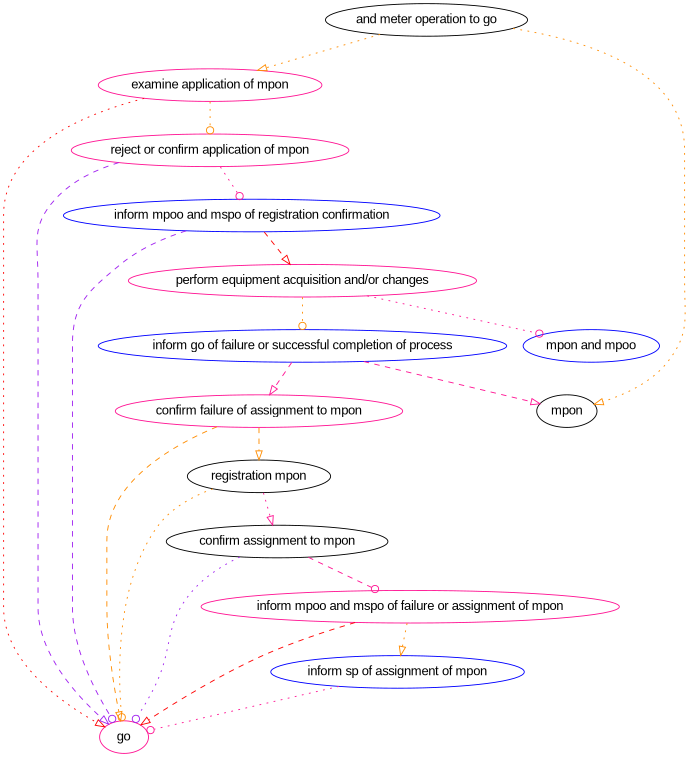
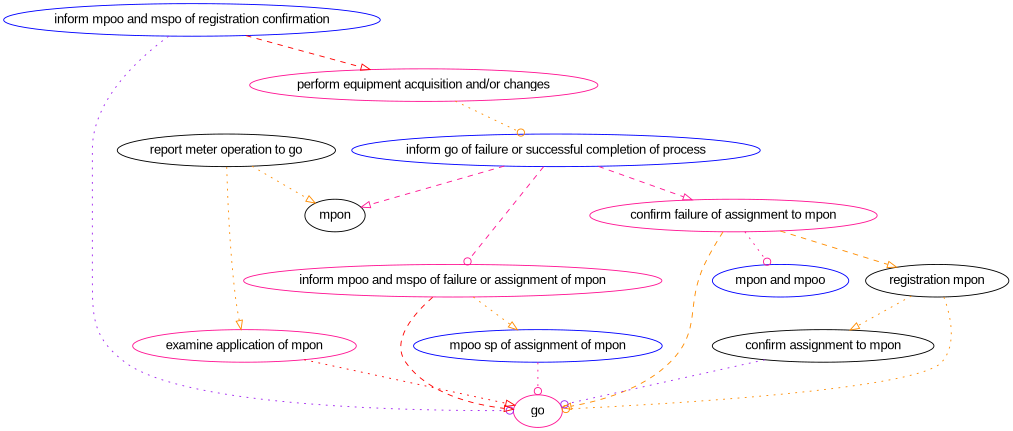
node "and meter operation to go": label "and meter operation to go" -> "report meter operation to go"
node "reject or confirm application of mpon": removed
edge "perform equipment acquisition and/or changes" -> "mpon and mpoo": now "confirm failure of assignment to mpon" -> "mpon and mpoo"
edge "inform mpoo and mspo of registration confirmation" -> "go": style dashed -> dotted
edge "registration mpon" -> "confirm assignment to mpon": color deeppink -> darkorange
edge "confirm assignment to mpon" -> "inform mpoo and mspo of failure or assignment of mpon": now "inform go of failure or successful completion of process" -> "inform mpoo and mspo of failure or assignment of mpon"
node "inform sp of assignment of mpon": label "inform sp of assignment of mpon" -> "mpoo sp of assignment of mpon"
